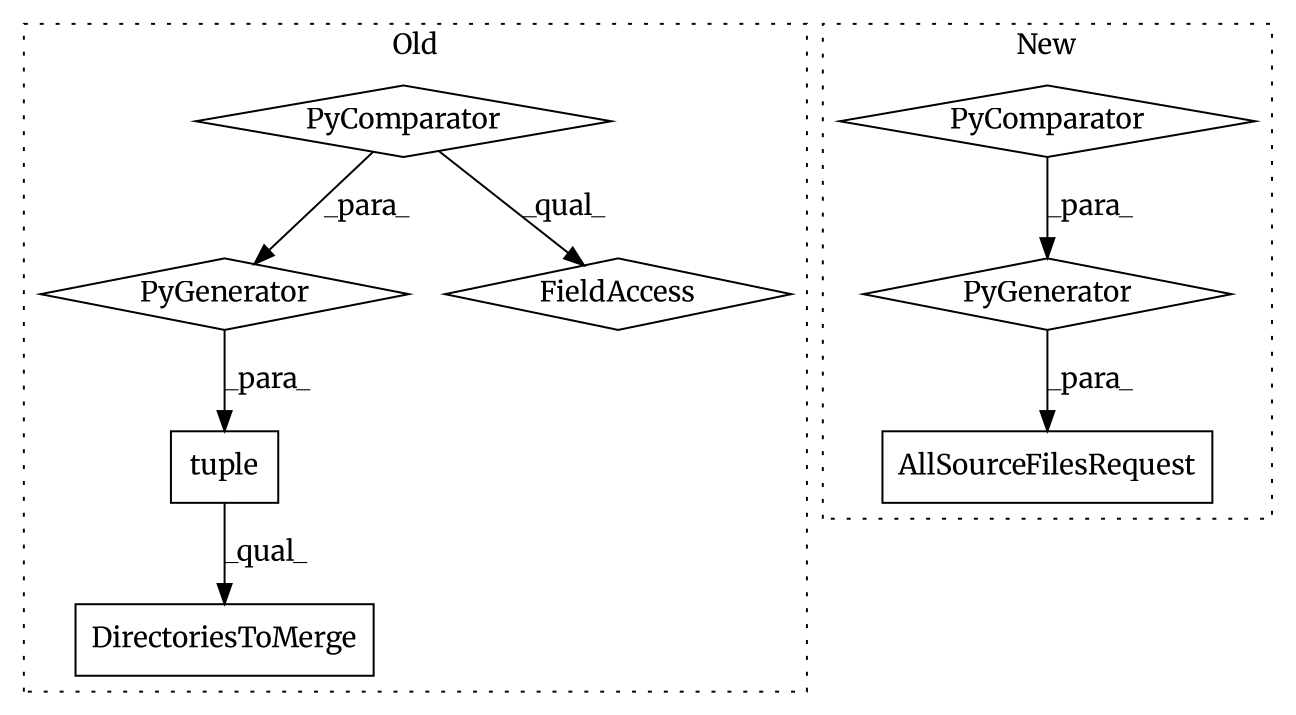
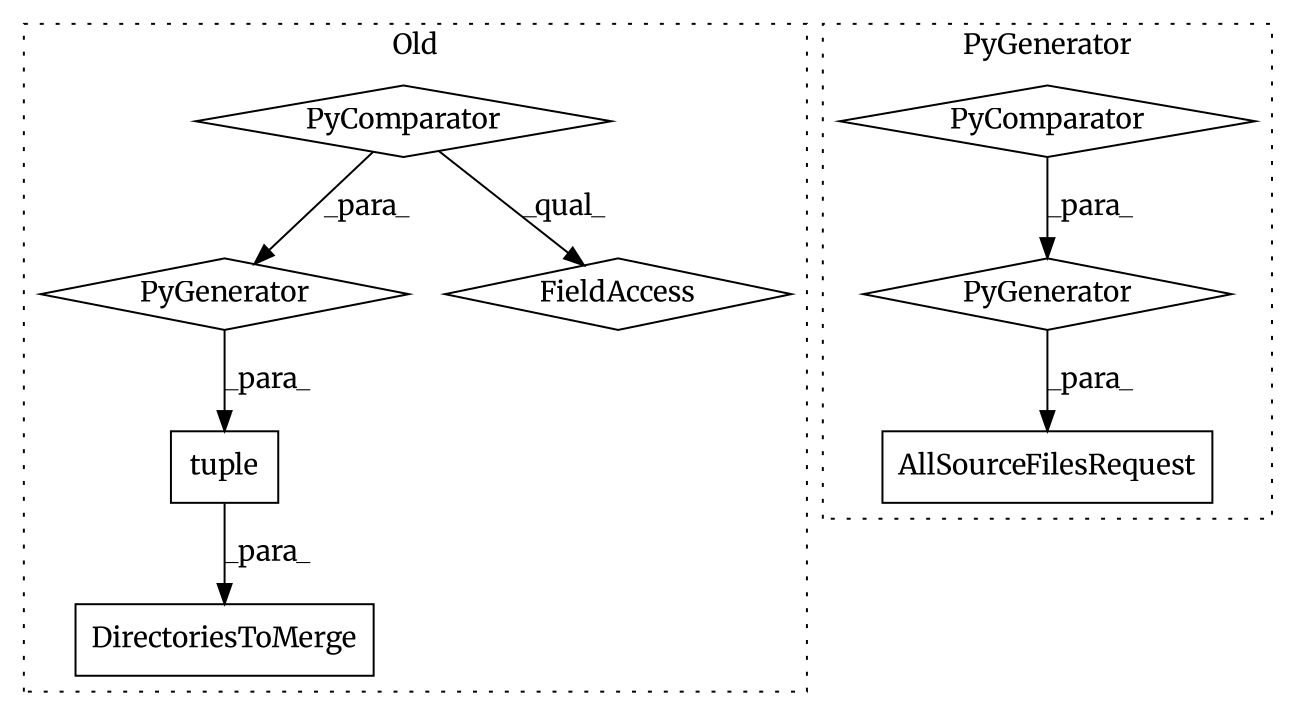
cluster "New": label "New" -> "PyGenerator"
edge "tuple" -> "DirectoriesToMerge": label "_qual_" -> "_para_"
